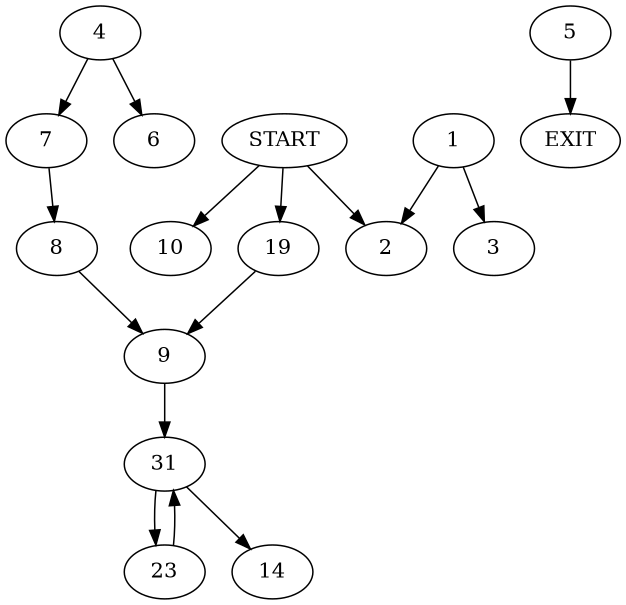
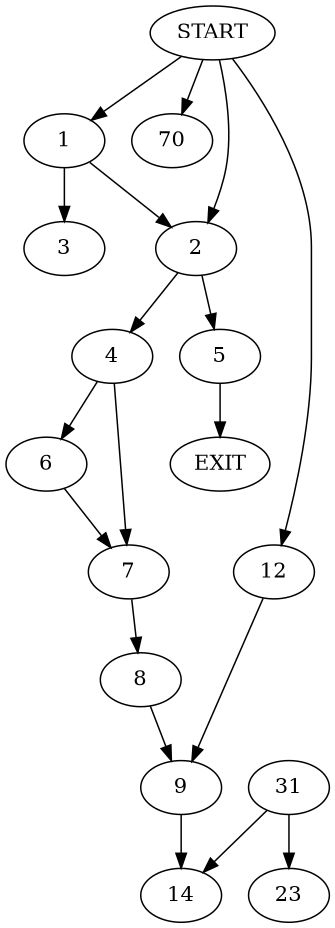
edge "START" -> "1": added
node "10": label "10" -> "70"
node "19": label "19" -> "12"
edge "2" -> "5": added
edge "2" -> "4": added
edge "9" -> "31": now "9" -> "14"
edge "6" -> "7": added
edge "23" -> "31": removed
